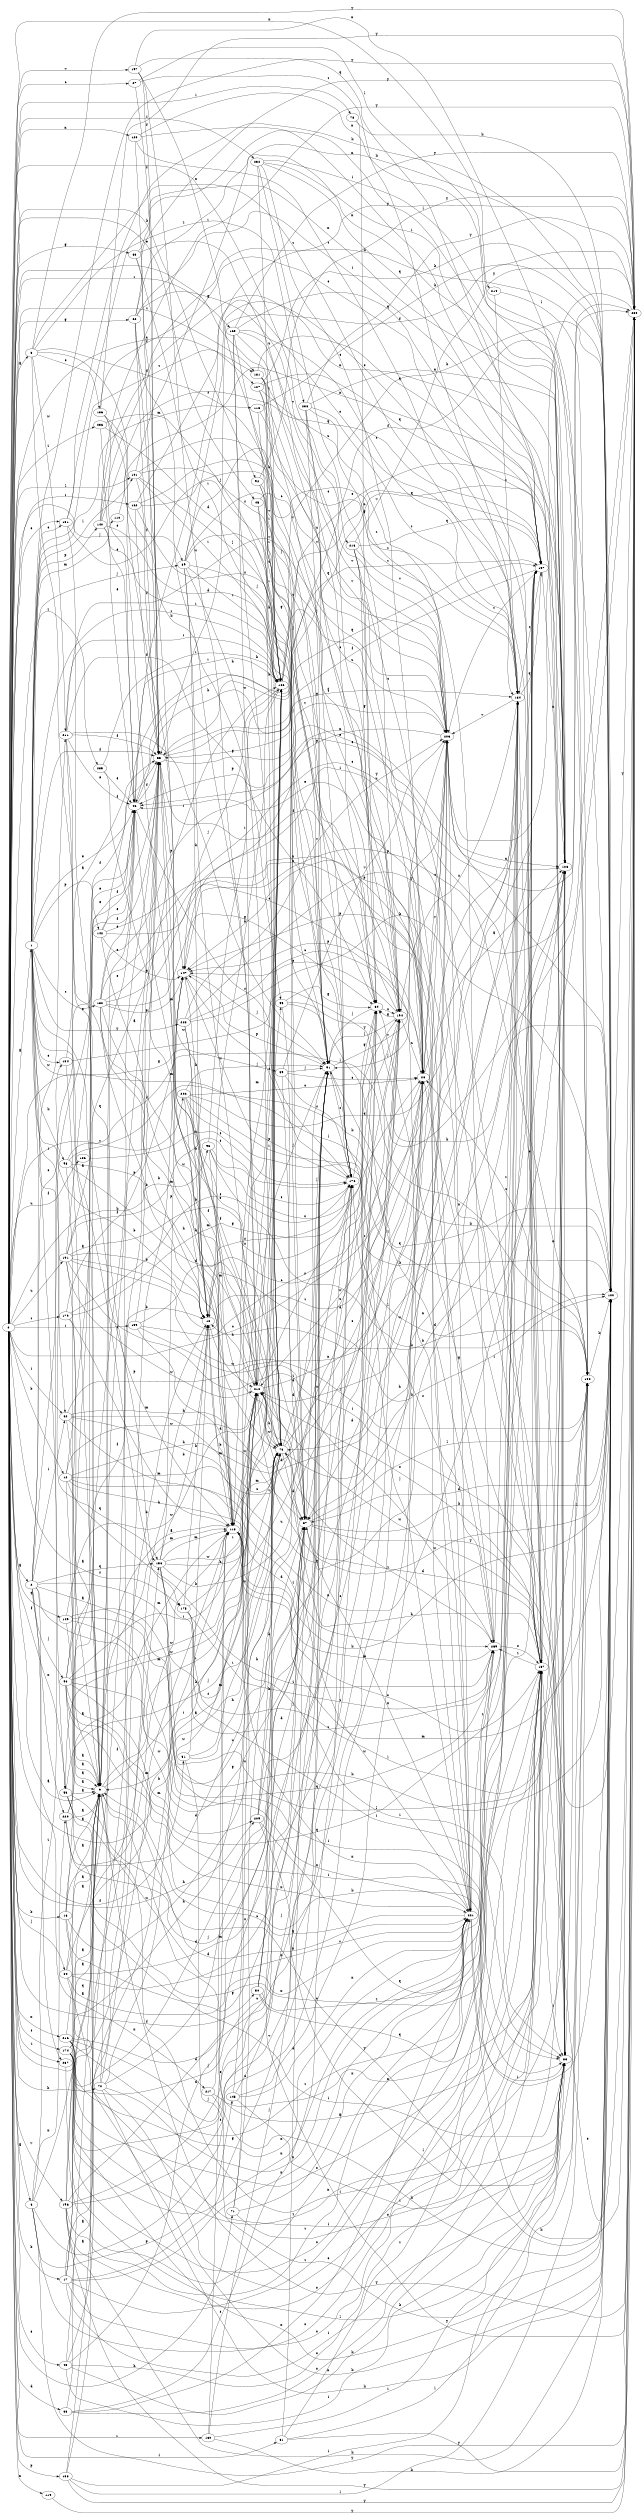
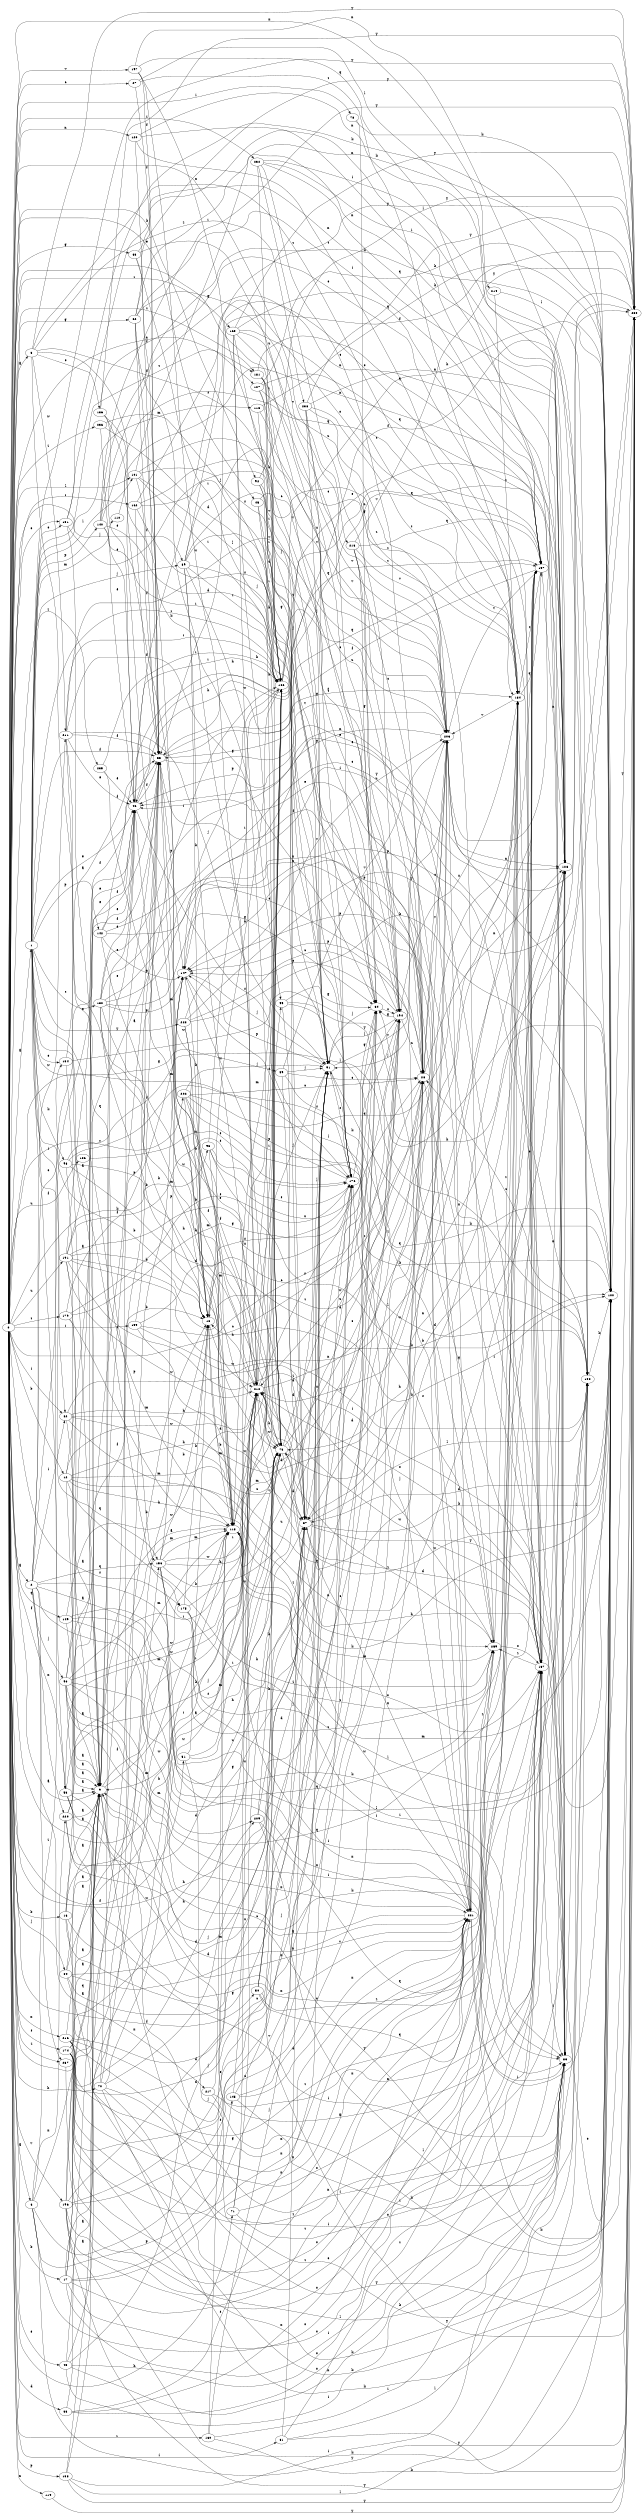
edge "28" -> "128": label "a" -> "n"
edge "209" -> "37": removed, label "d"
